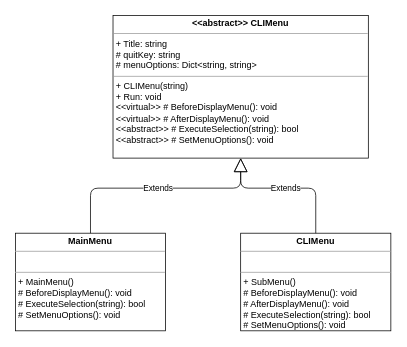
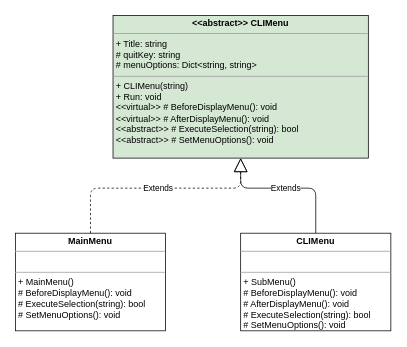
node "<<abstract>> CLIMenu + Title: string # quitKey: string # menuOptions: Dict<string, string> + CLIMenu(string) + Run: void <<virtual>> # BeforeDisplayMenu(): void <<virtual>> # AfterDisplayMenu(): void <<abstract>> # ExecuteSelection(string): bool <<abstract>> # SetMenuOptions(): void": fillcolor #ffffff -> #d5e8d4
edge "MainMenu + MainMenu() # BeforeDisplayMenu(): void # ExecuteSelection(string): bool # SetMenuOptions(): void" -> "<<abstract>> CLIMenu + Title: string # quitKey: string # menuOptions: Dict<string, string> + CLIMenu(string) + Run: void <<virtual>> # BeforeDisplayMenu(): void <<virtual>> # AfterDisplayMenu(): void <<abstract>> # ExecuteSelection(string): bool <<abstract>> # SetMenuOptions(): void": style solid -> dashed
